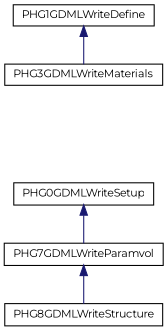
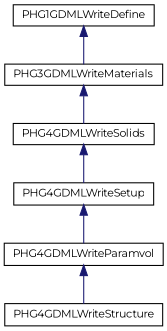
node "PHG4GDMLWriteSolids": added
node "PHG0GDMLWriteSetup": label "PHG0GDMLWriteSetup" -> "PHG4GDMLWriteSetup"
node "PHG7GDMLWriteParamvol": label "PHG7GDMLWriteParamvol" -> "PHG4GDMLWriteParamvol"
node "PHG8GDMLWriteStructure": label "PHG8GDMLWriteStructure" -> "PHG4GDMLWriteStructure"
